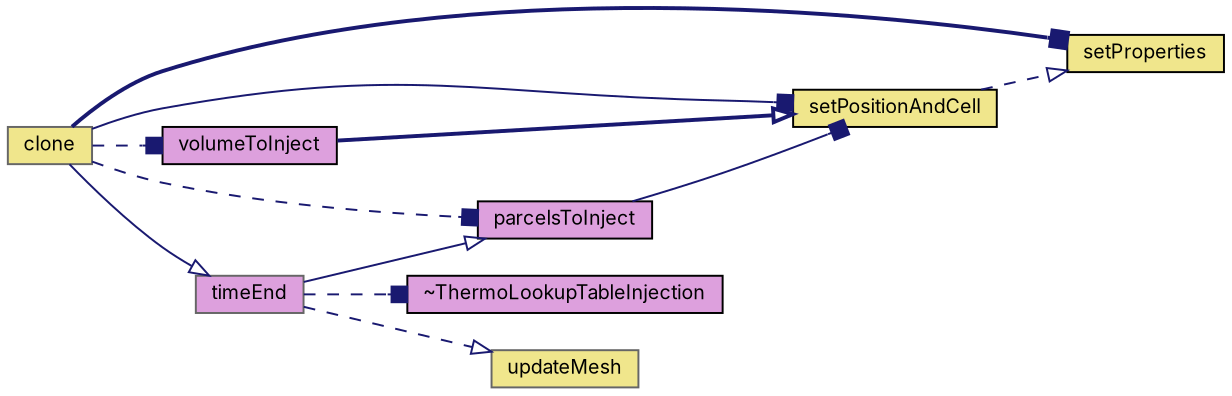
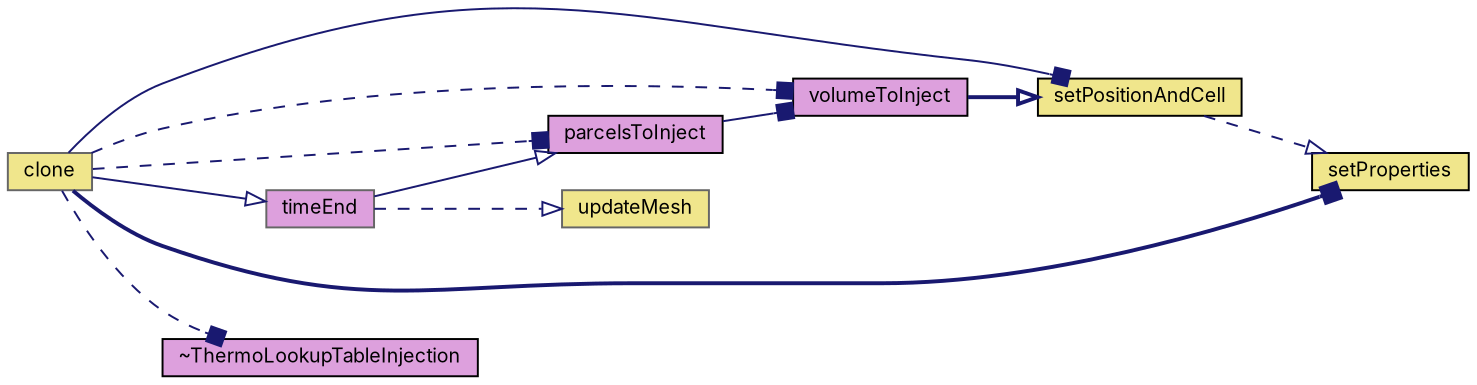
edge "parcelsToInject" -> "setPositionAndCell": now "parcelsToInject" -> "volumeToInject"
edge "timeEnd" -> "~ThermoLookupTableInjection": now "clone" -> "~ThermoLookupTableInjection"
